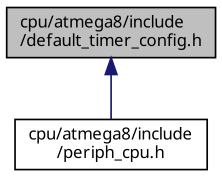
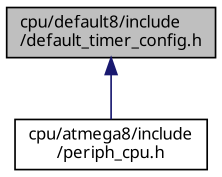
node "cpu/atmega8/include /default_timer_config.h": label "cpu/atmega8/include /default_timer_config.h" -> "cpu/default8/include /default_timer_config.h"
